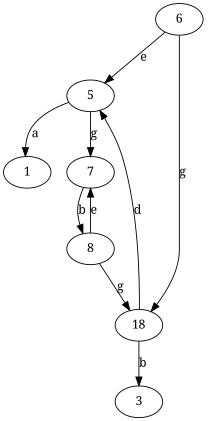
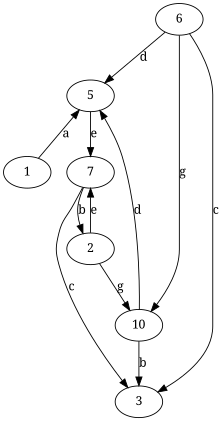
edge "6" -> "5": label "e" -> "d"
edge "5" -> "1": reversed
edge "5" -> "7": label "g" -> "e"
edge "6" -> "3": added, label "c"
node "8": label "8" -> "2"
edge "7" -> "3": added, label "c"
node "18": label "18" -> "10"
